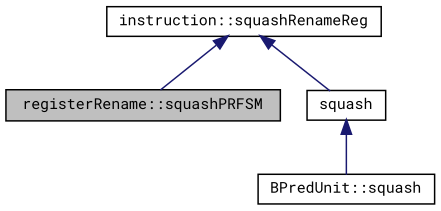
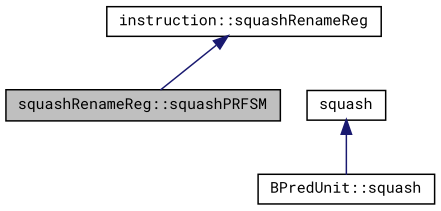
edge "squash" -> "instruction::squashRenameReg": removed
node "registerRename::squashPRFSM": label "registerRename::squashPRFSM" -> "squashRenameReg::squashPRFSM"
